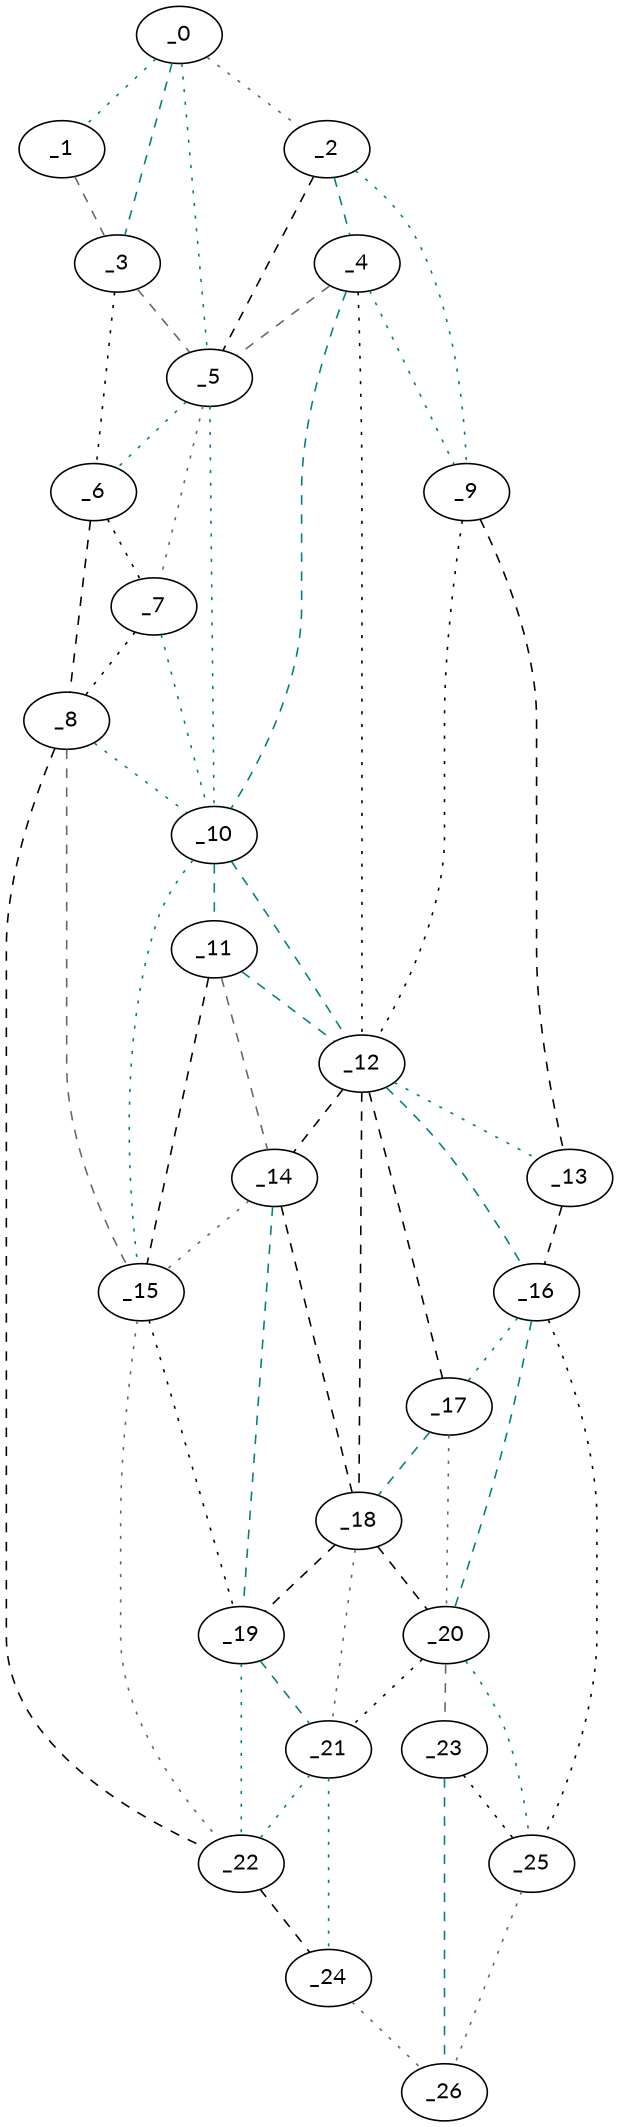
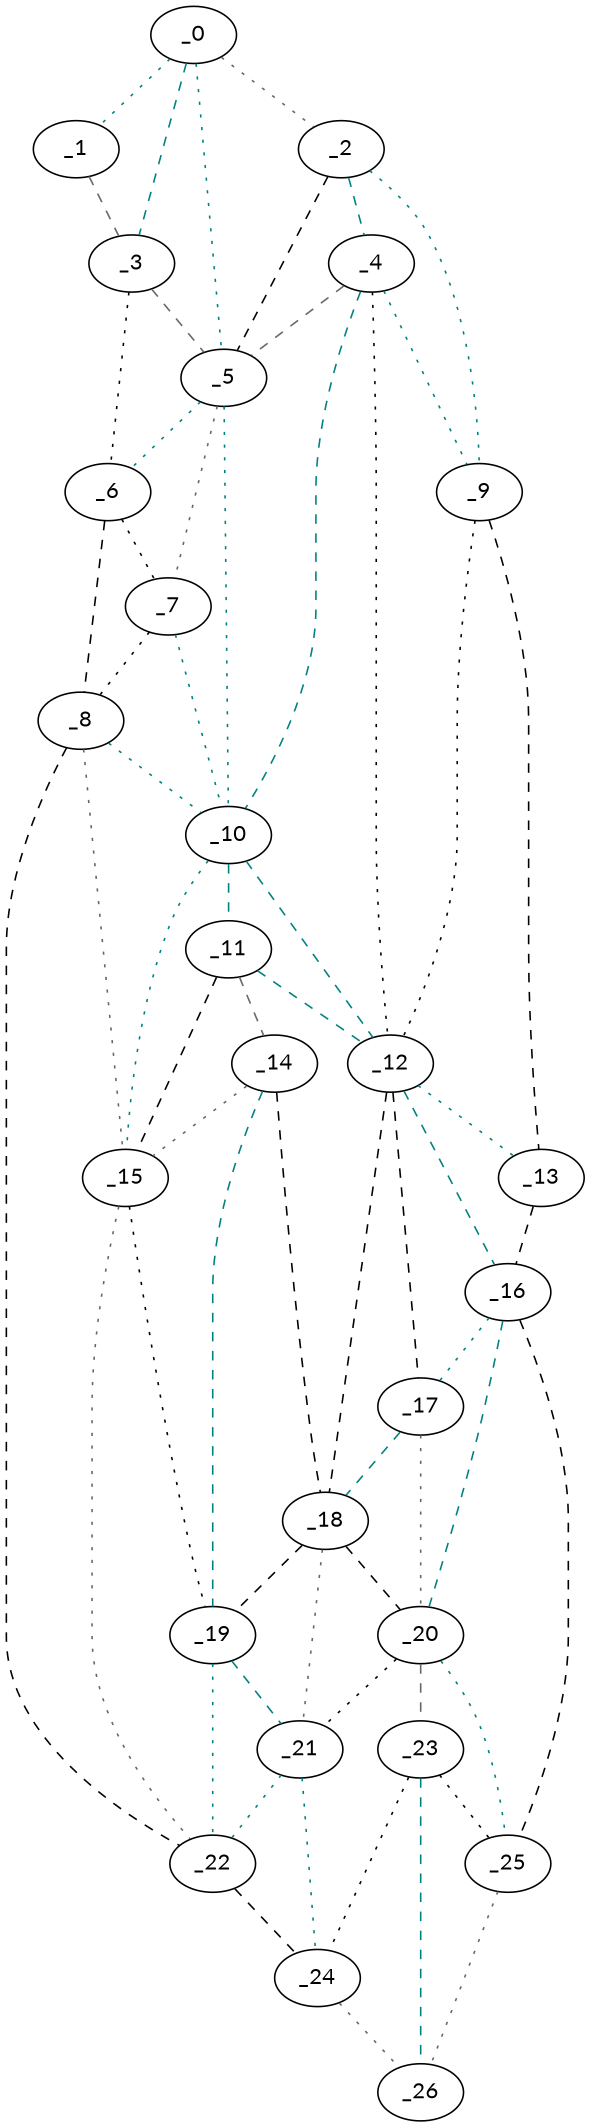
edge "_8" -- "_15": style dashed -> dotted
edge "_12" -- "_14": removed
edge "_16" -- "_25": style dotted -> dashed
edge "_23" -- "_24": added
